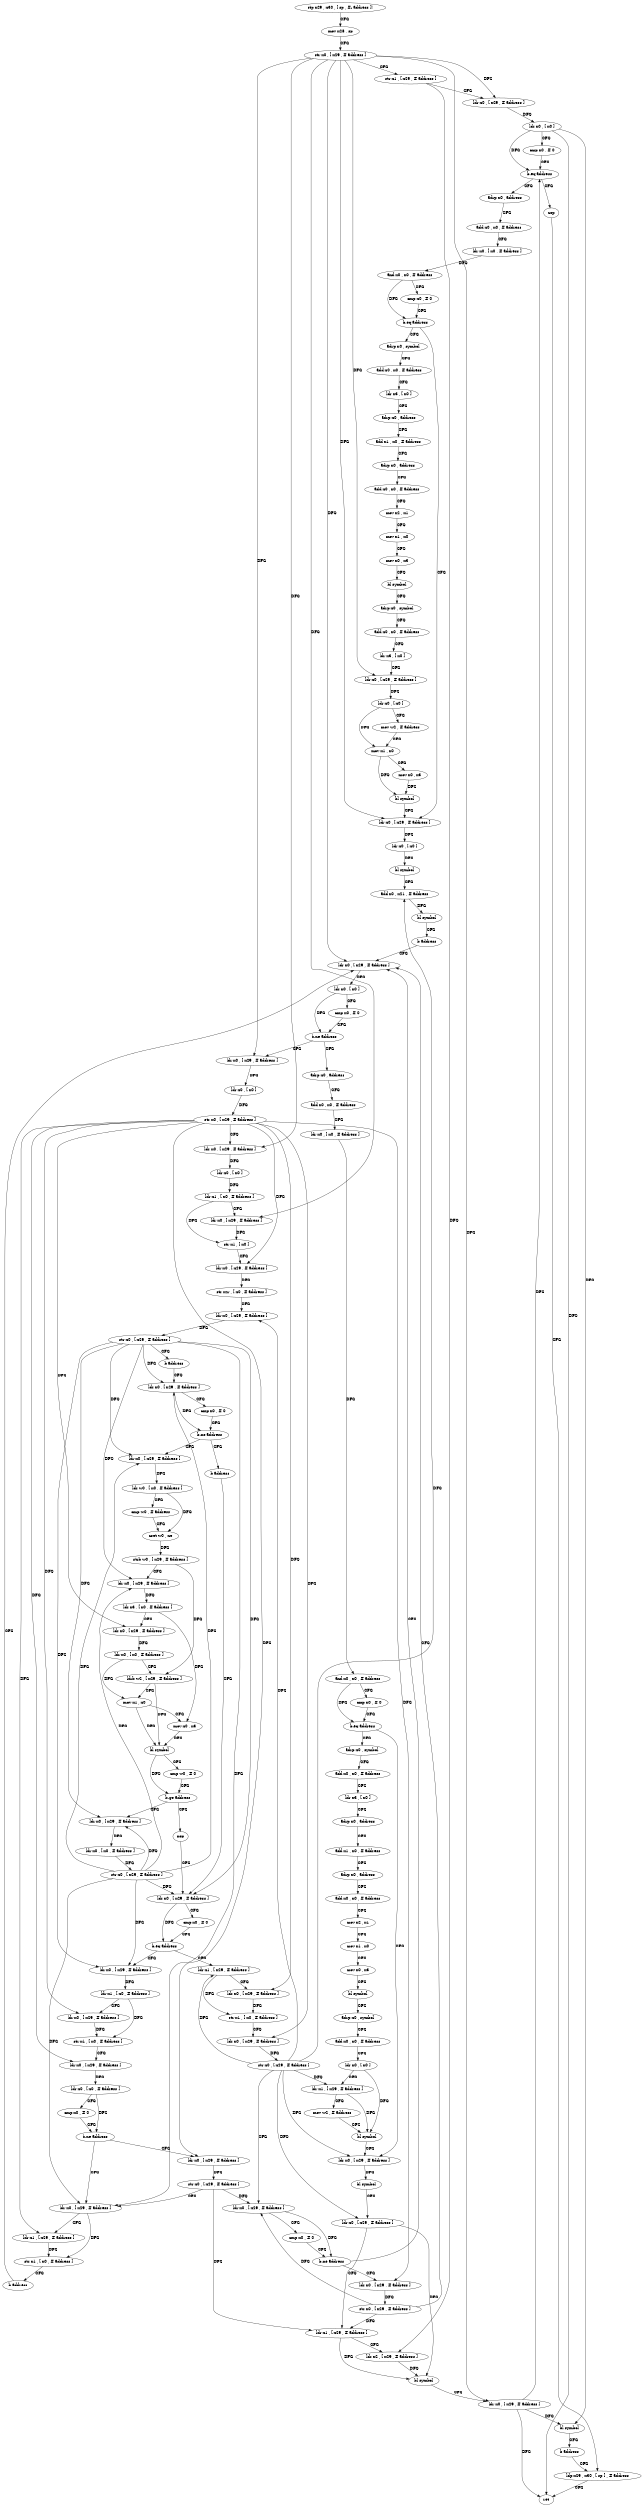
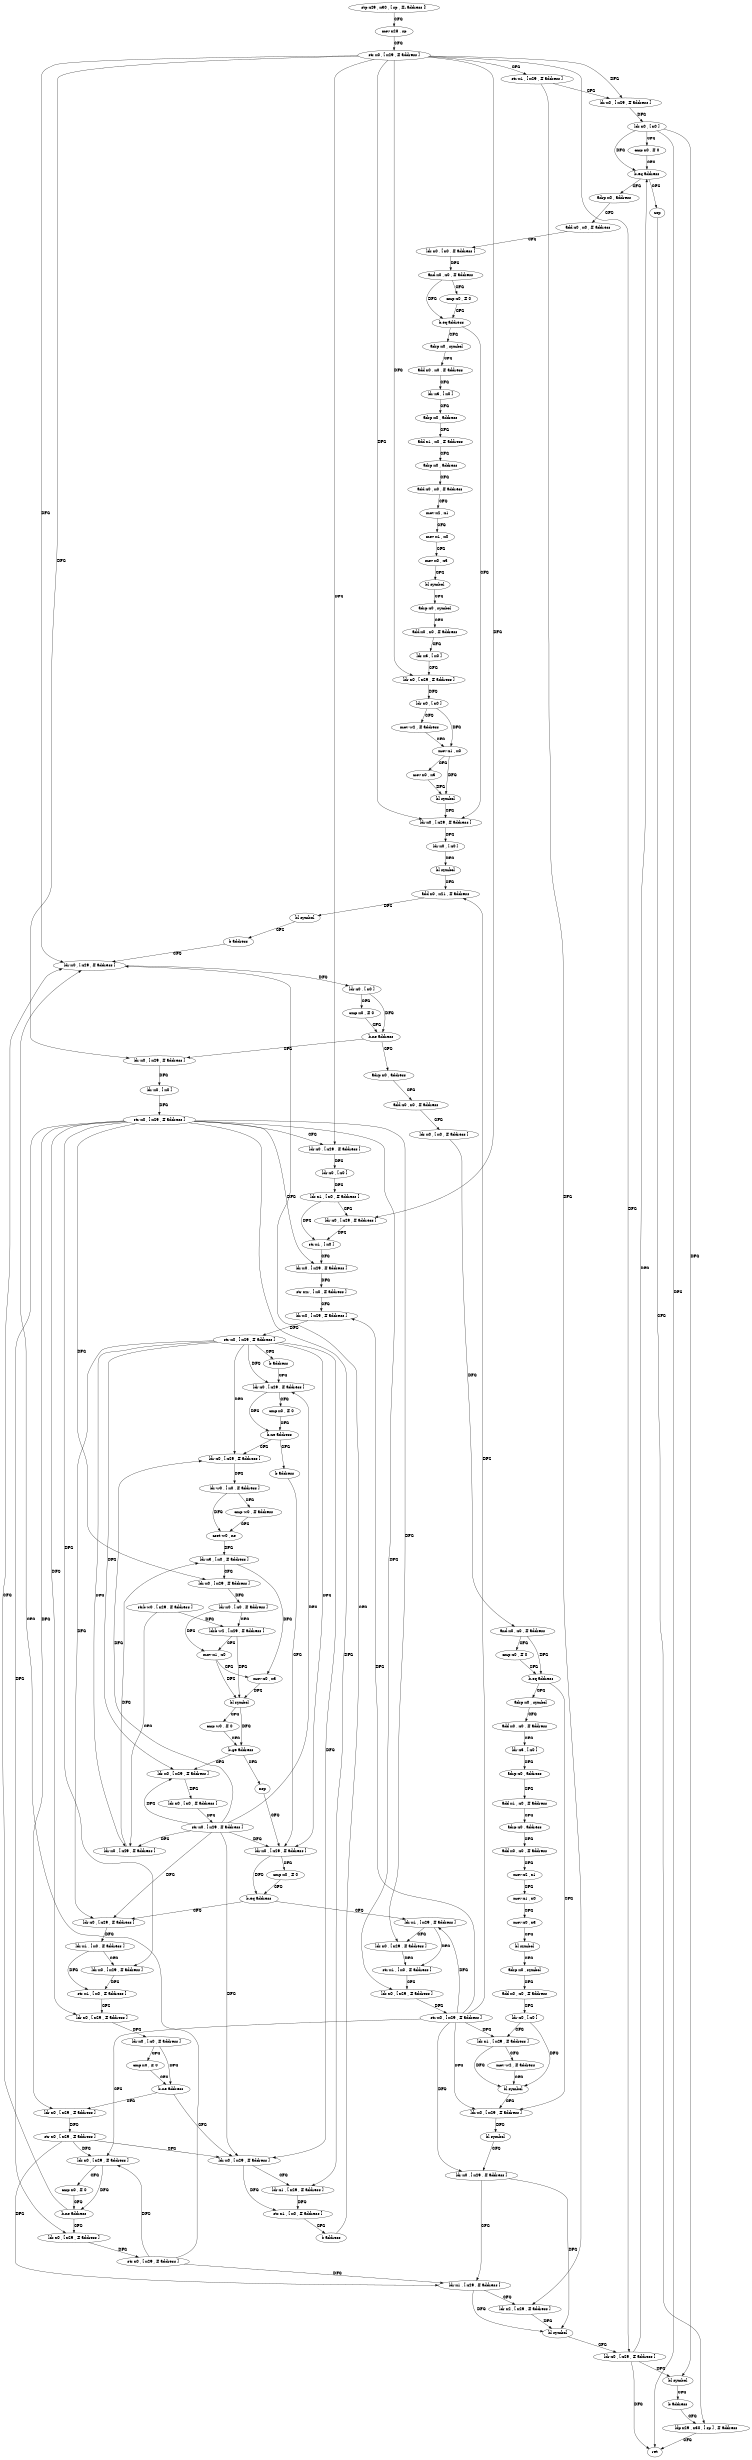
edge "cset w0 , ne" -> "strb w0 , [ x29 , # address ]": now "cset w0 , ne" -> "ldr x3 , [ x0 , # address ]"
